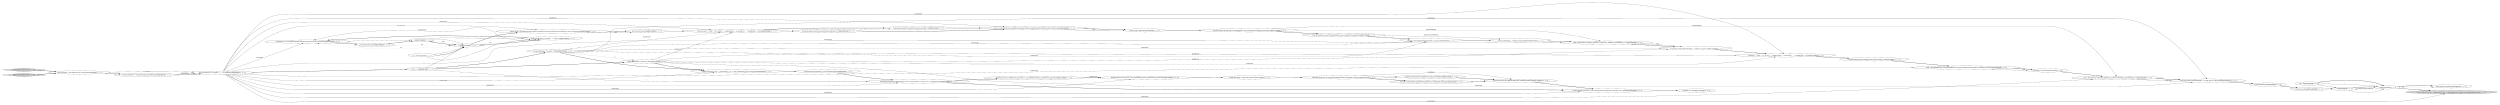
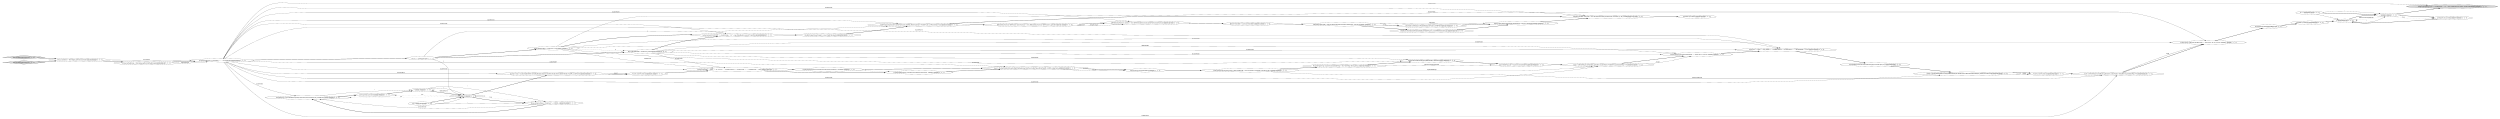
edge "participants(i(.syncStop()@@@43@@@['1', '1', '1']" -> "i++@@@42@@@['1', '1', '1']": added
edge "i < n@@@14@@@['1', '1', '1']" -> "i++@@@15@@@['1', '1', '1']": label "true" -> "methodName"
edge "participants(i(.syncStart()@@@18@@@['1', '1', '1']" -> "i < n@@@14@@@['1', '1', '1']": reversed
